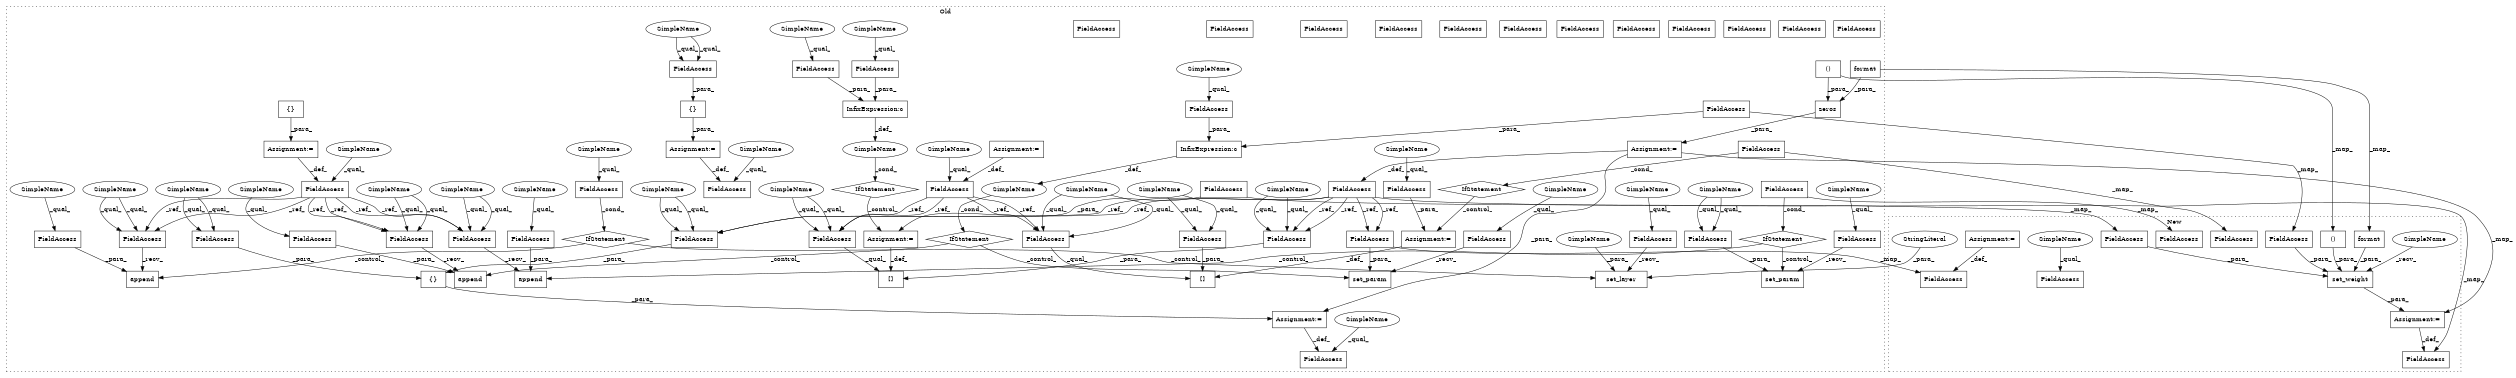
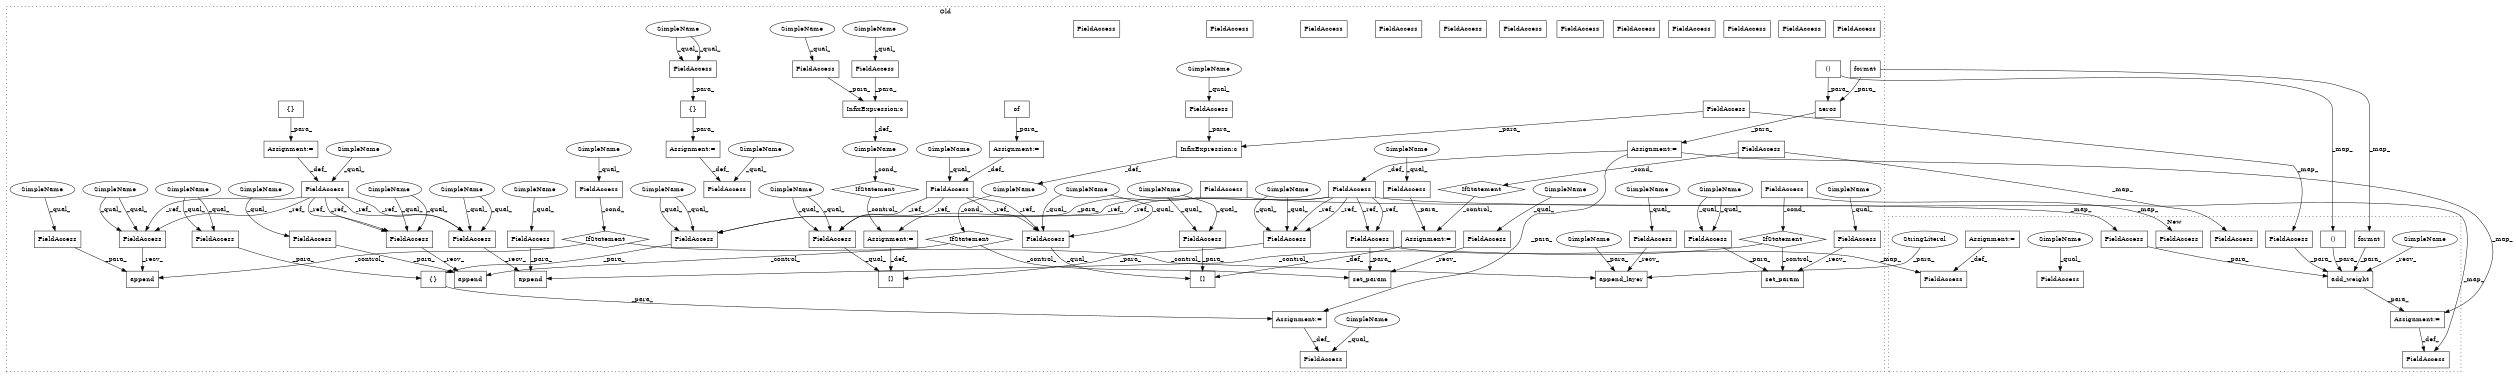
node "of": added
node "set_layer": label "set_layer" -> "append_layer"
node "set_weight": label "set_weight" -> "add_weight"
